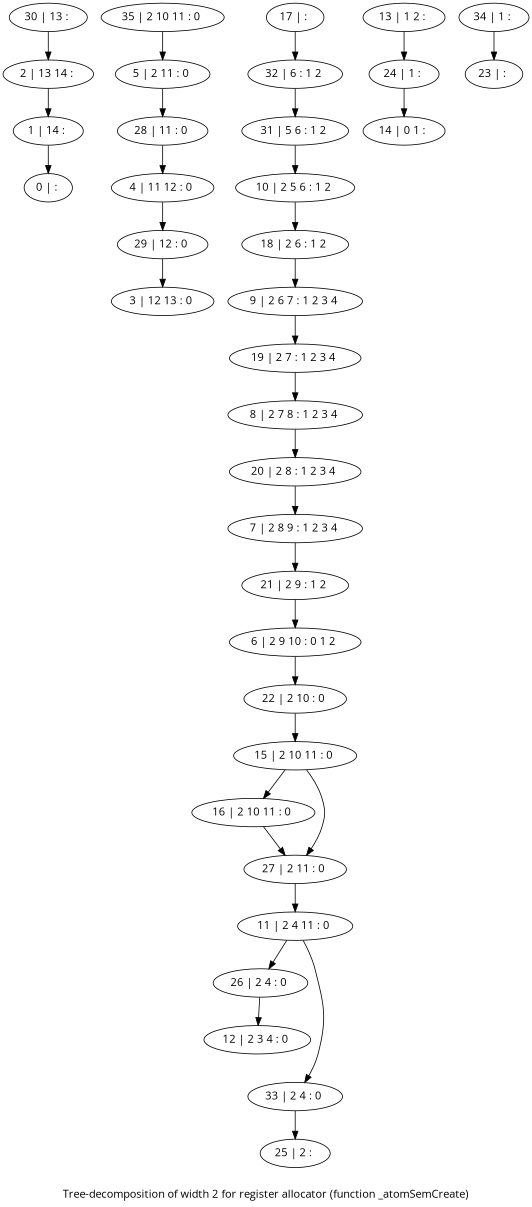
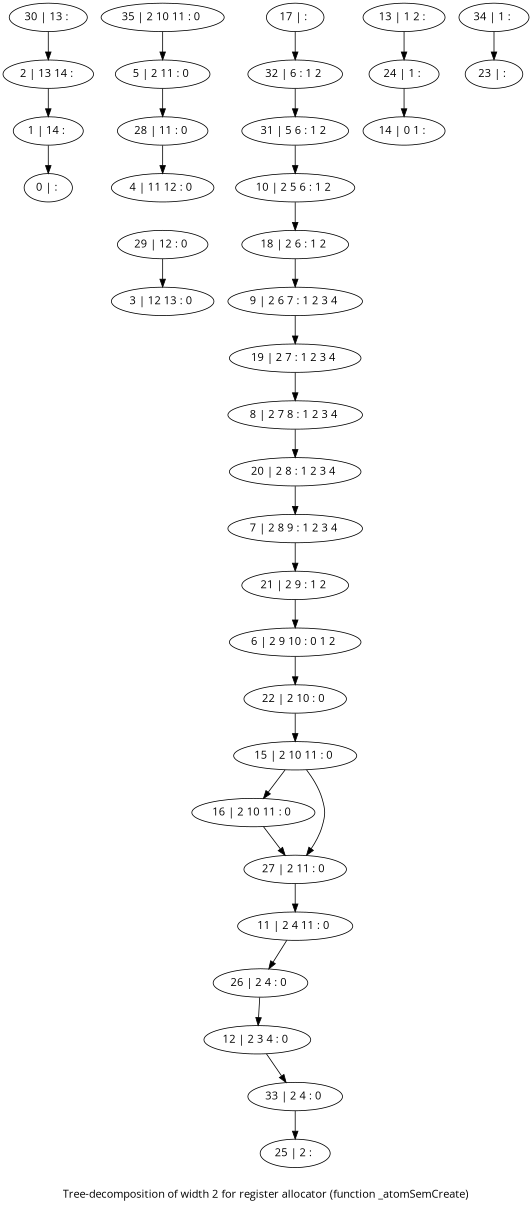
edge "4 | 11 12 : 0" -> "29 | 12 : 0": removed
edge "11 | 2 4 11 : 0" -> "33 | 2 4 : 0": now "12 | 2 3 4 : 0" -> "33 | 2 4 : 0"
